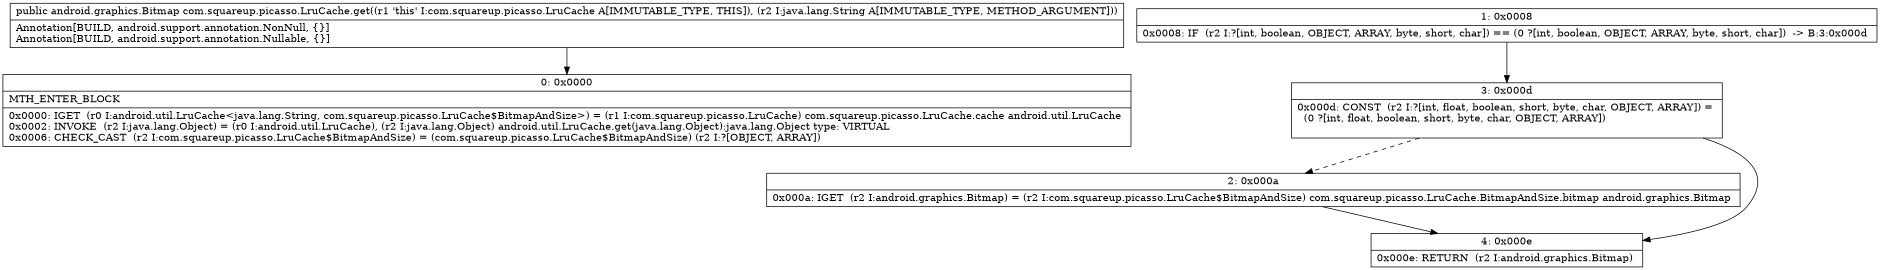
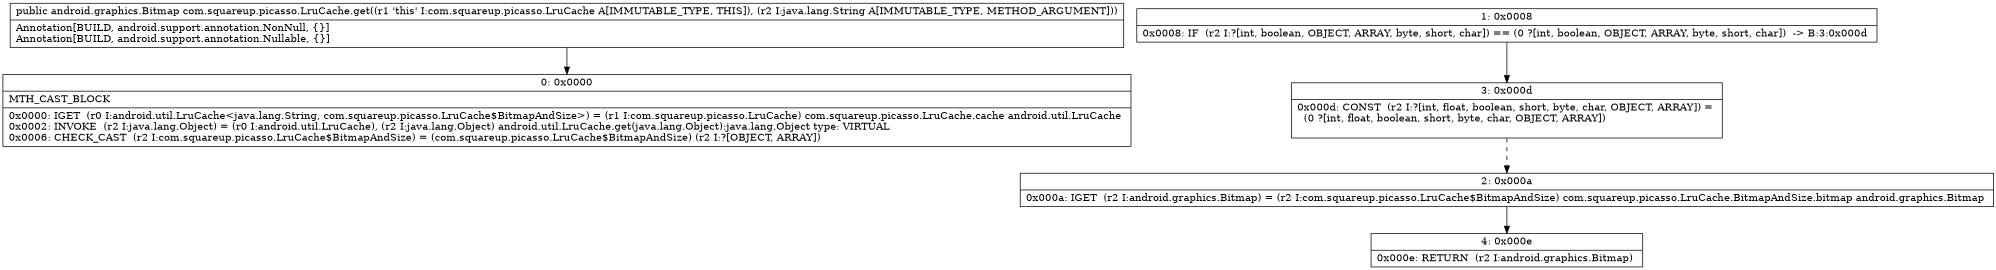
node "0: 0x0000": text "MTH_ENTER_BLOCK" -> "MTH_CAST_BLOCK"
edge "3: 0x000d" -> "4: 0x000e": removed
